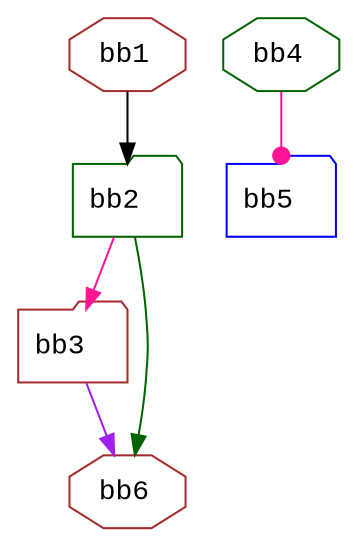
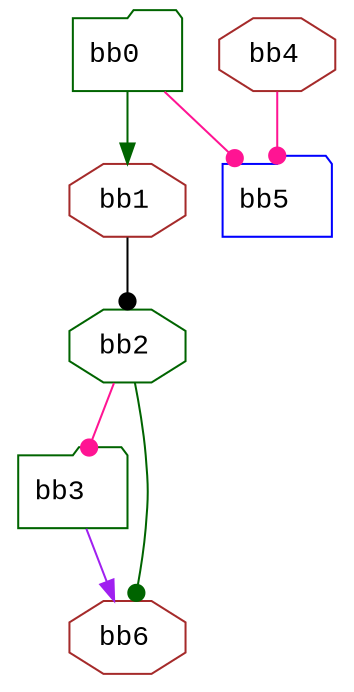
node "bb0": added
node "bb4": color darkgreen -> brown
edge "bb1" -> "bb2": arrowhead normal -> dot
node "bb2": shape folder -> octagon
edge "bb2" -> "bb3": arrowhead normal -> dot
edge "bb2" -> "bb6": arrowhead normal -> dot
node "bb3": color brown -> darkgreen
